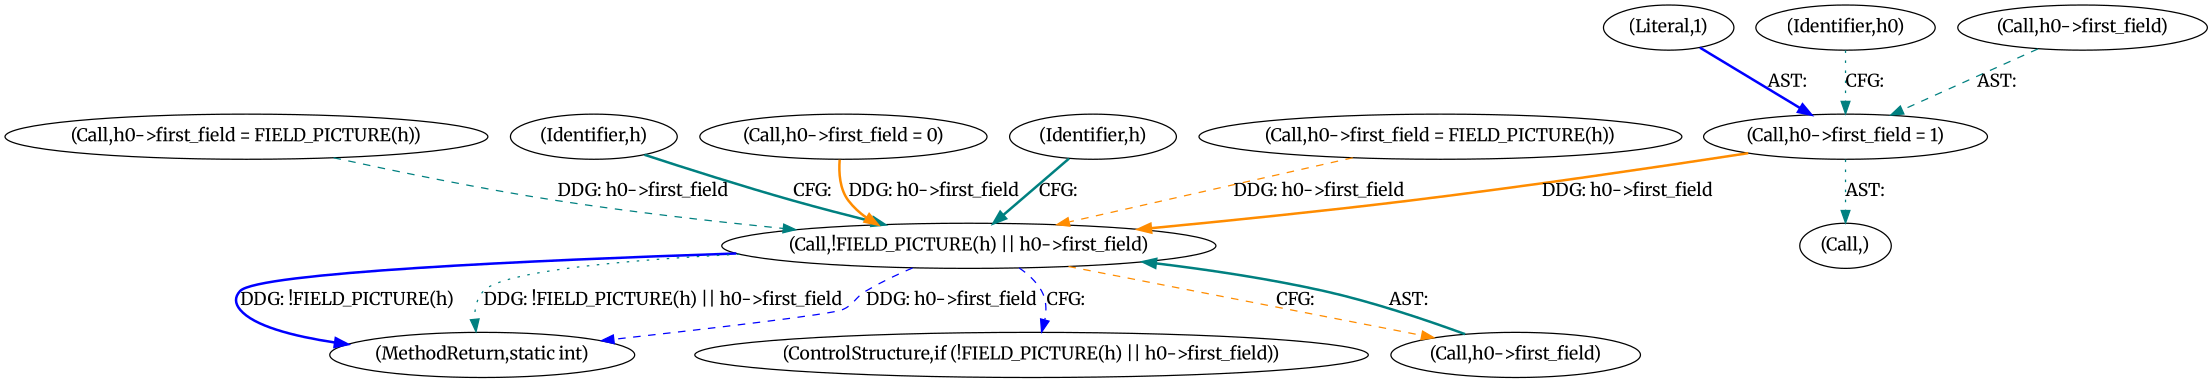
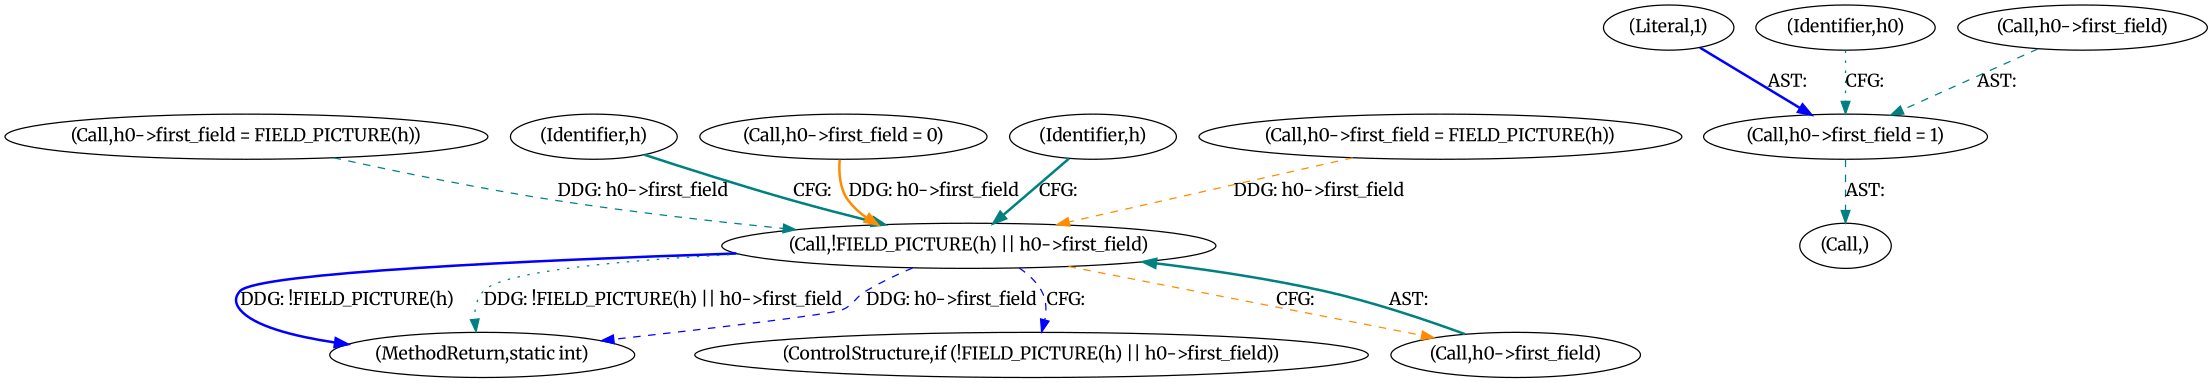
edge "(Call,h0->first_field = 1)" -> "(Call,)": style dotted -> dashed
edge "(Call,h0->first_field = 1)" -> "(Call,!FIELD_PICTURE(h) || h0->first_field)": removed, label "DDG: h0->first_field"
